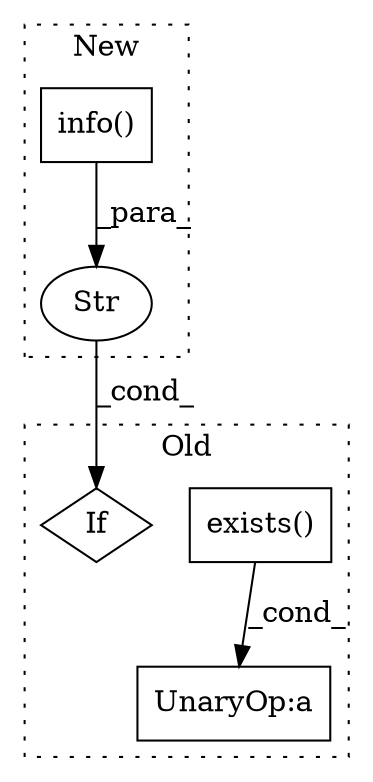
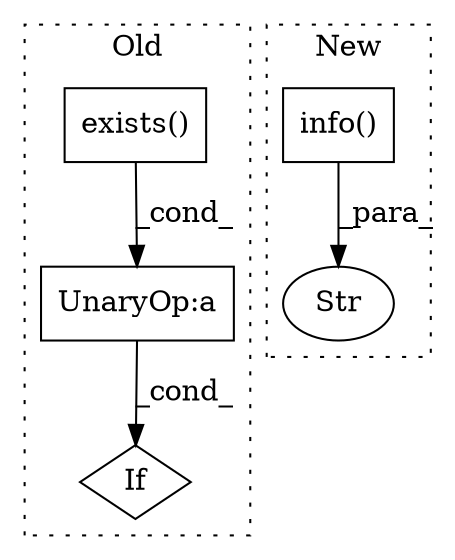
edge "Str" -> "If": now "UnaryOp:a" -> "If"
